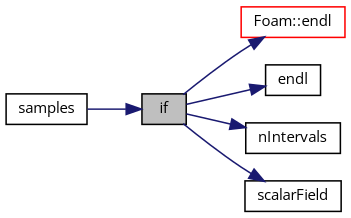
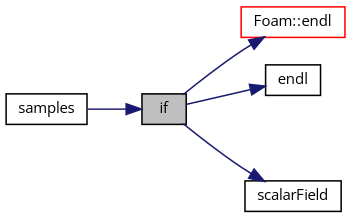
node "nIntervals": removed
